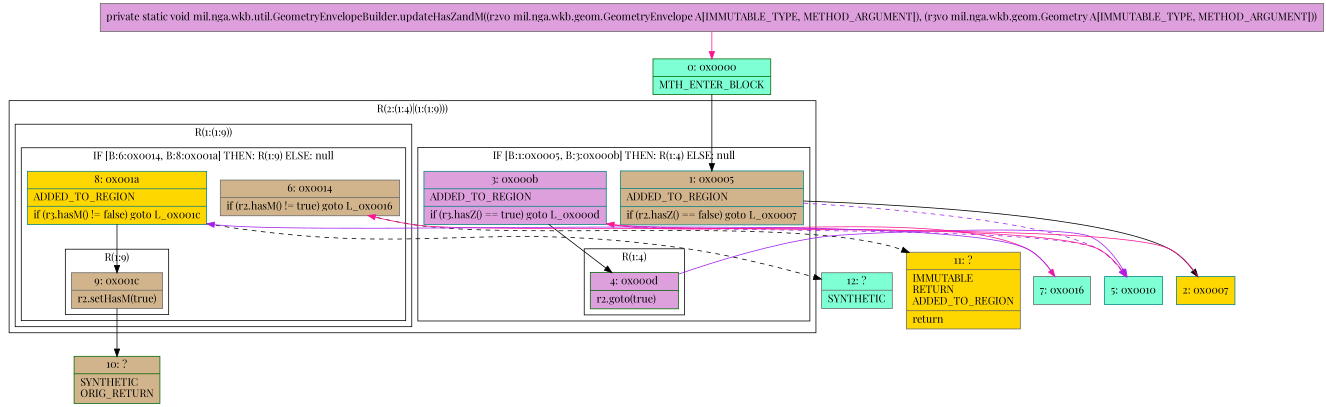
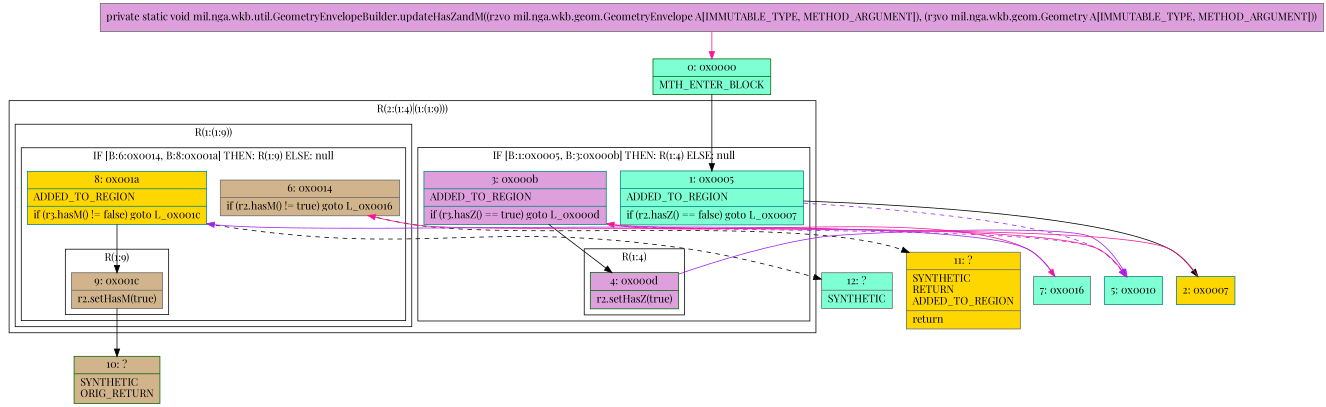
node "1: 0x0005": fillcolor tan -> aquamarine
node "11: ?": text "IMMUTABLE" -> "SYNTHETIC"
node "4: 0x000d": text "r2.goto(true)" -> "r2.setHasZ(true)"
